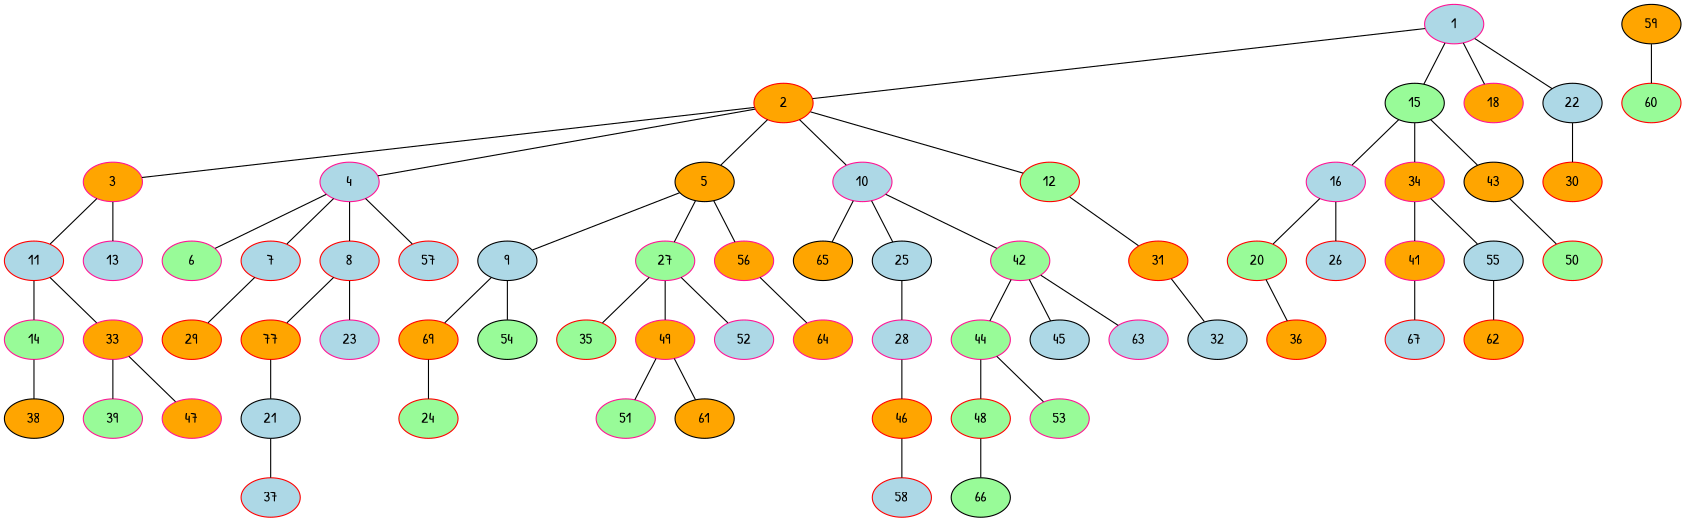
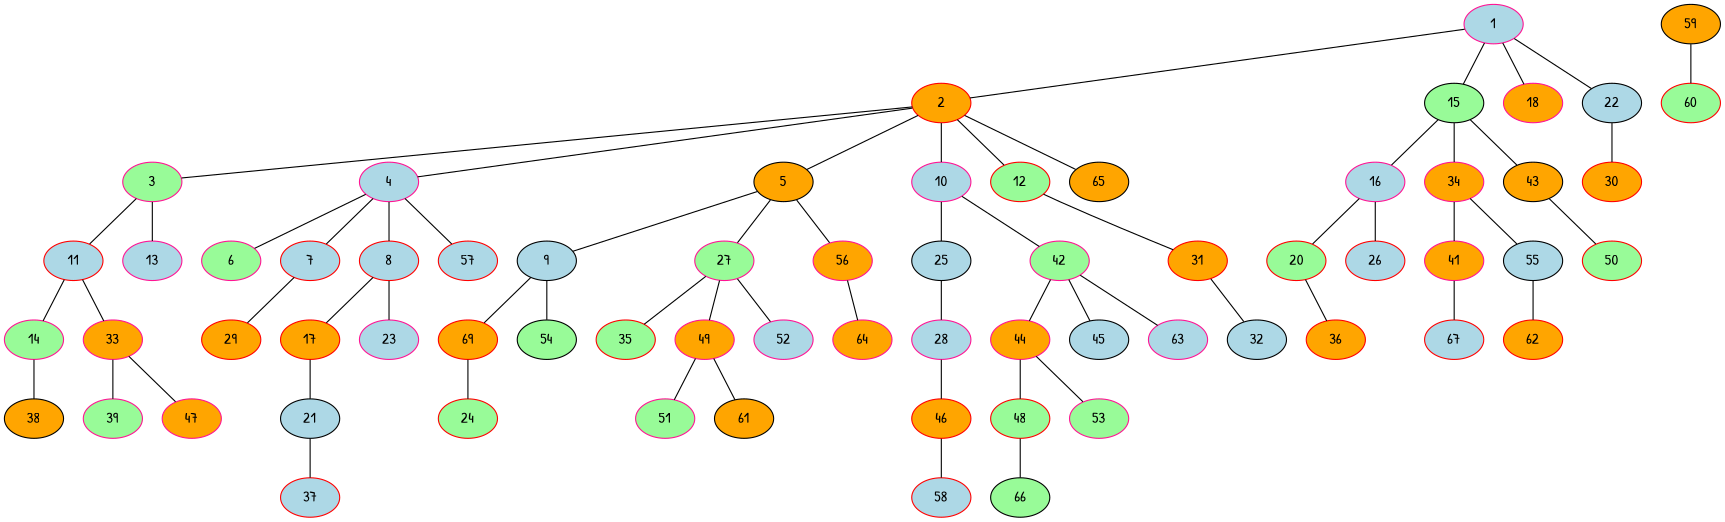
node "3": fillcolor orange -> palegreen
edge "10" -- "65": now "2" -- "65"
node "77": label "77" -> "17"
node "44": fillcolor palegreen -> orange
